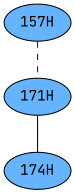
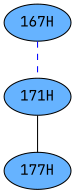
node "157H": label "157H" -> "167H"
node "174H": label "174H" -> "177H"
